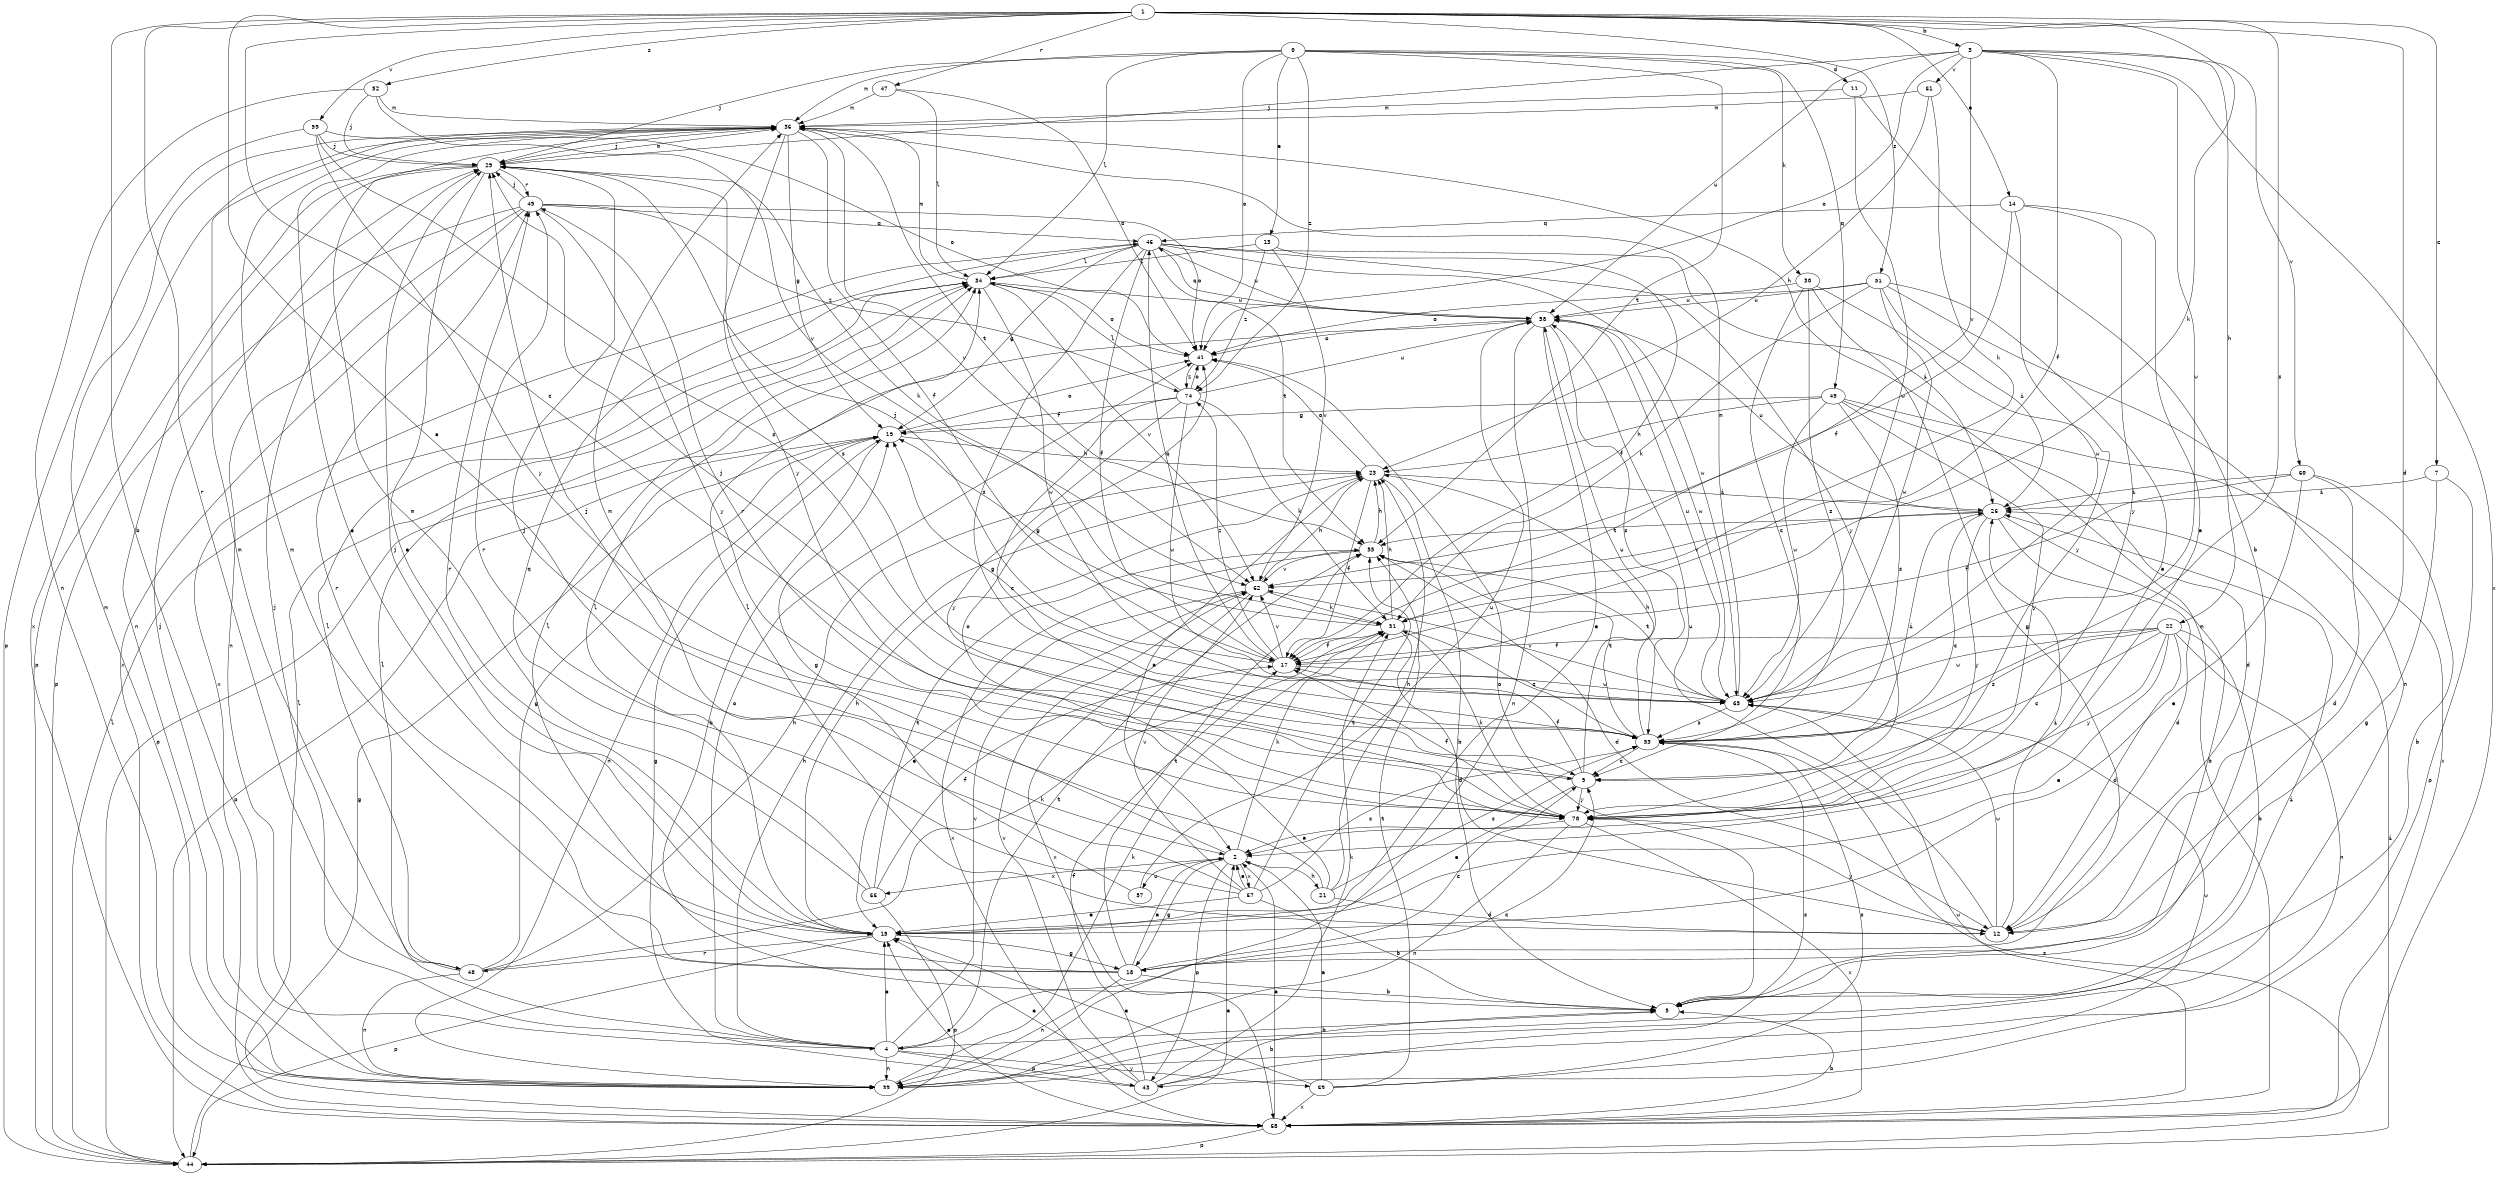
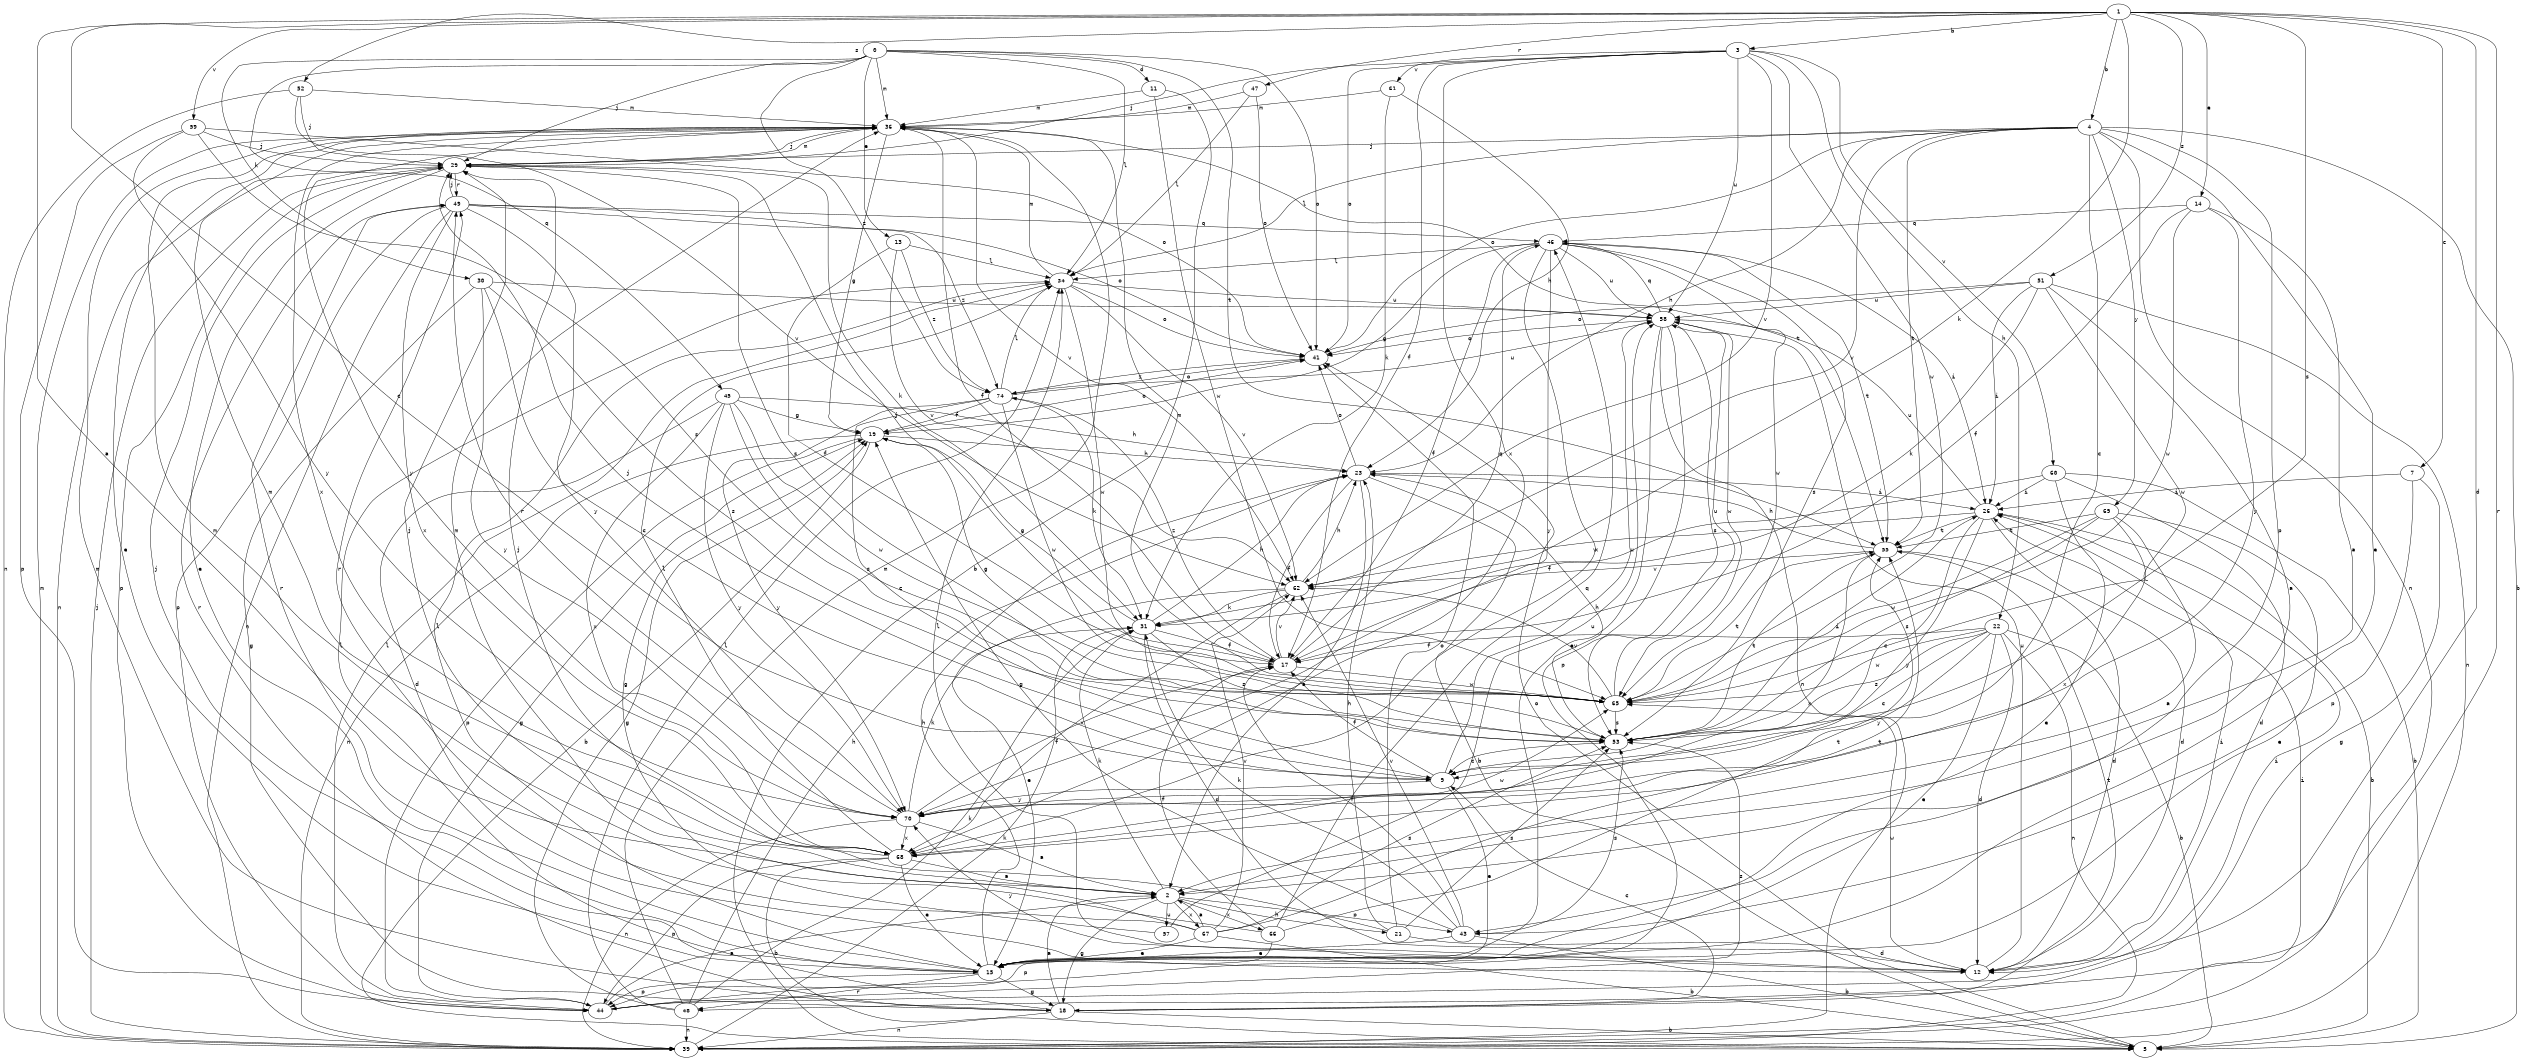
edge "5" -> "4": reversed
